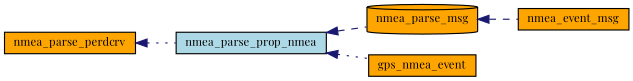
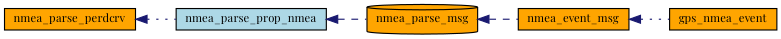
edge "gps_nmea_event" -> "nmea_parse_prop_nmea": now "gps_nmea_event" -> "nmea_event_msg"
